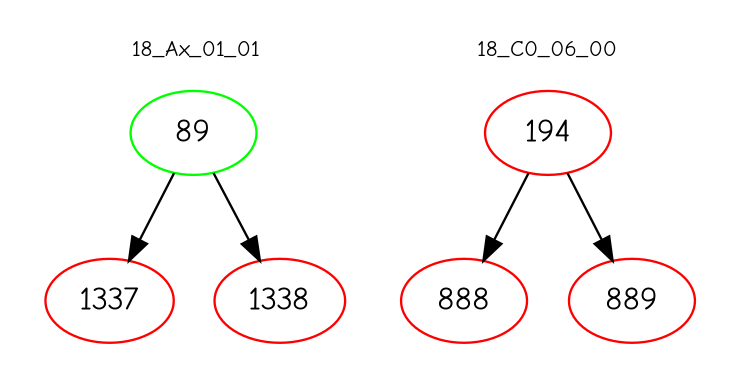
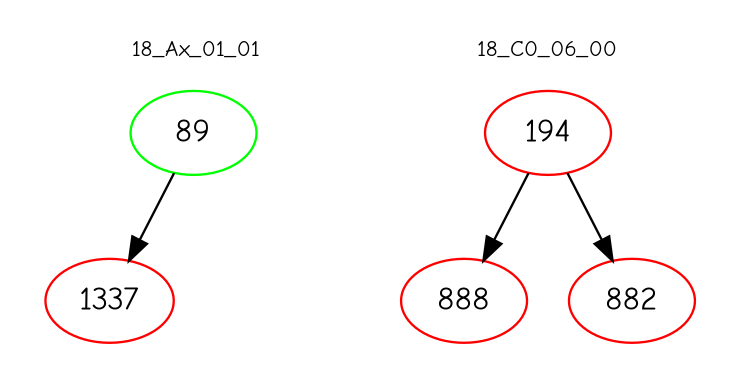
node "1338": removed
node "889": label "889" -> "882"
